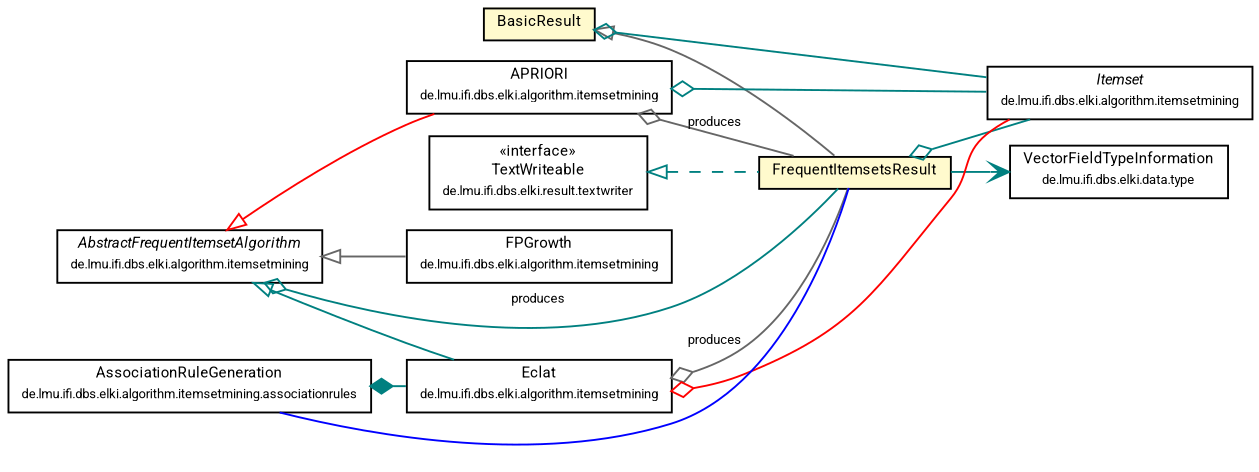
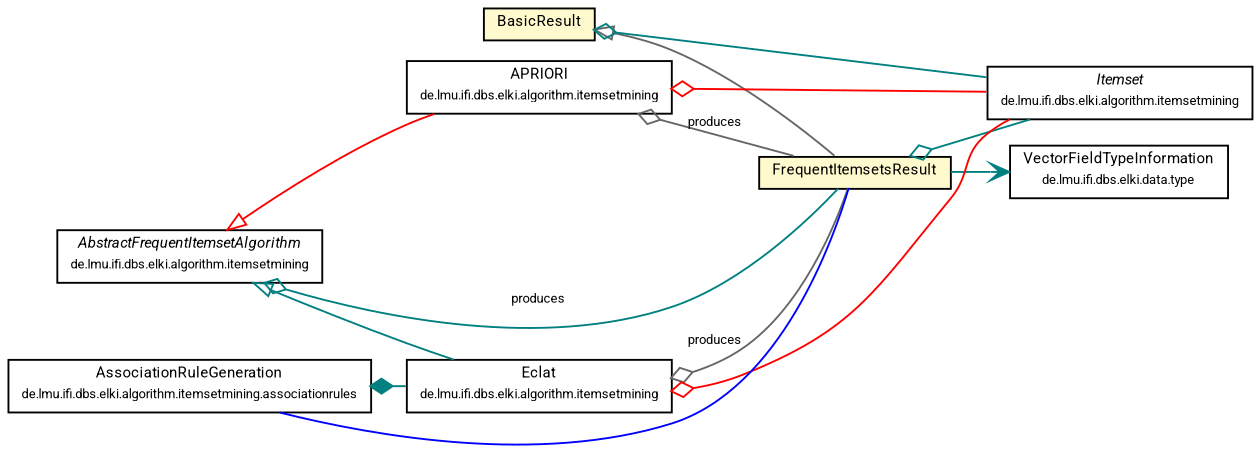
edge "Itemset" -> "APRIORI": color teal -> red
node "TextWriteable": removed
node "FPGrowth": removed
